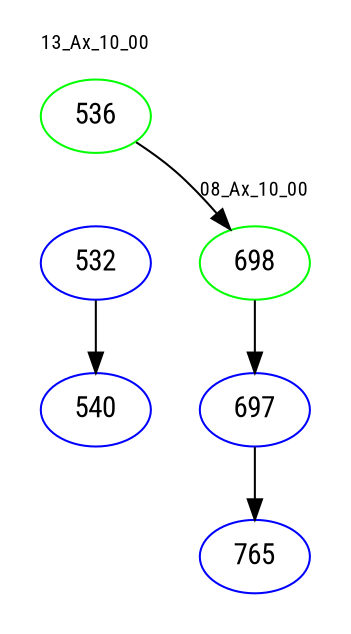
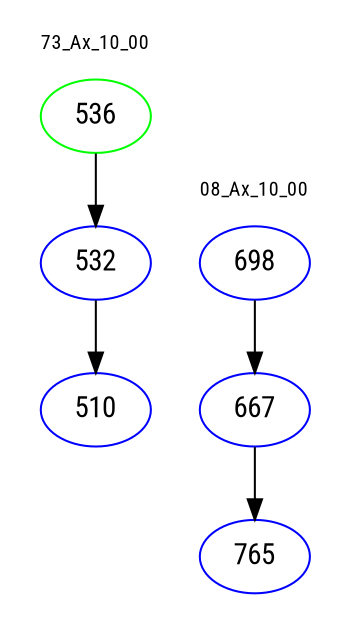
cluster "13_Ax_10_00": label "13_Ax_10_00" -> "73_Ax_10_00"
edge "536" -> "698": now "536" -> "532"
node "698": color green -> blue
node "540": label "540" -> "510"
node "697": label "697" -> "667"
